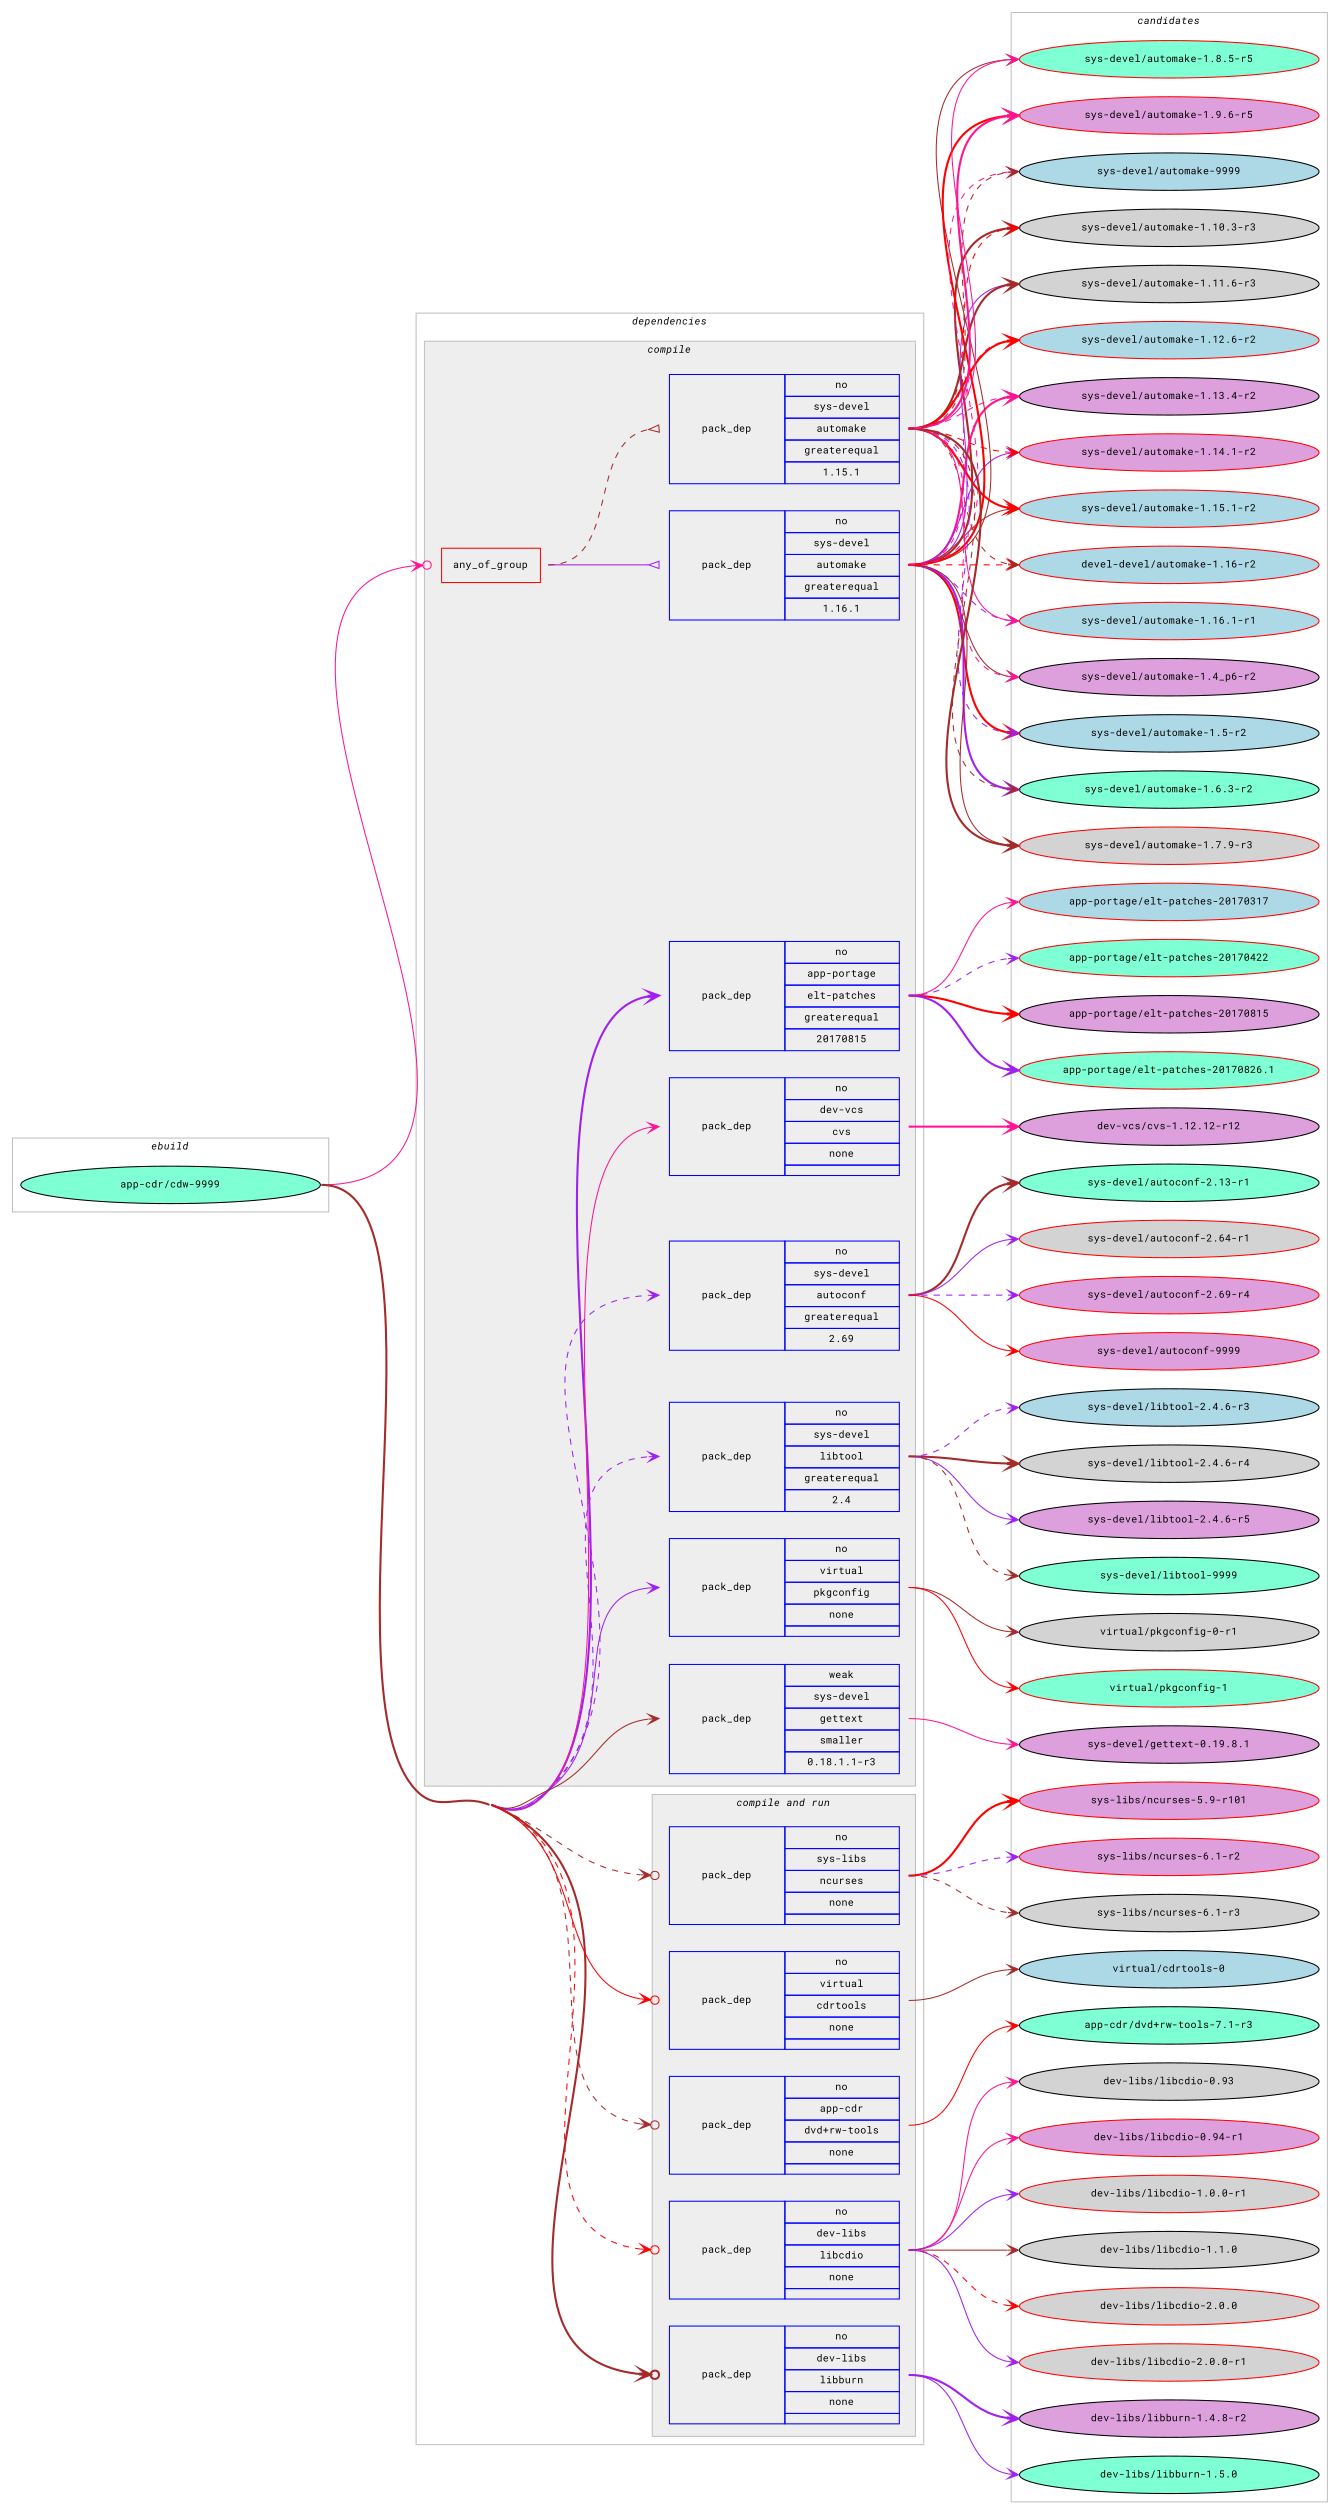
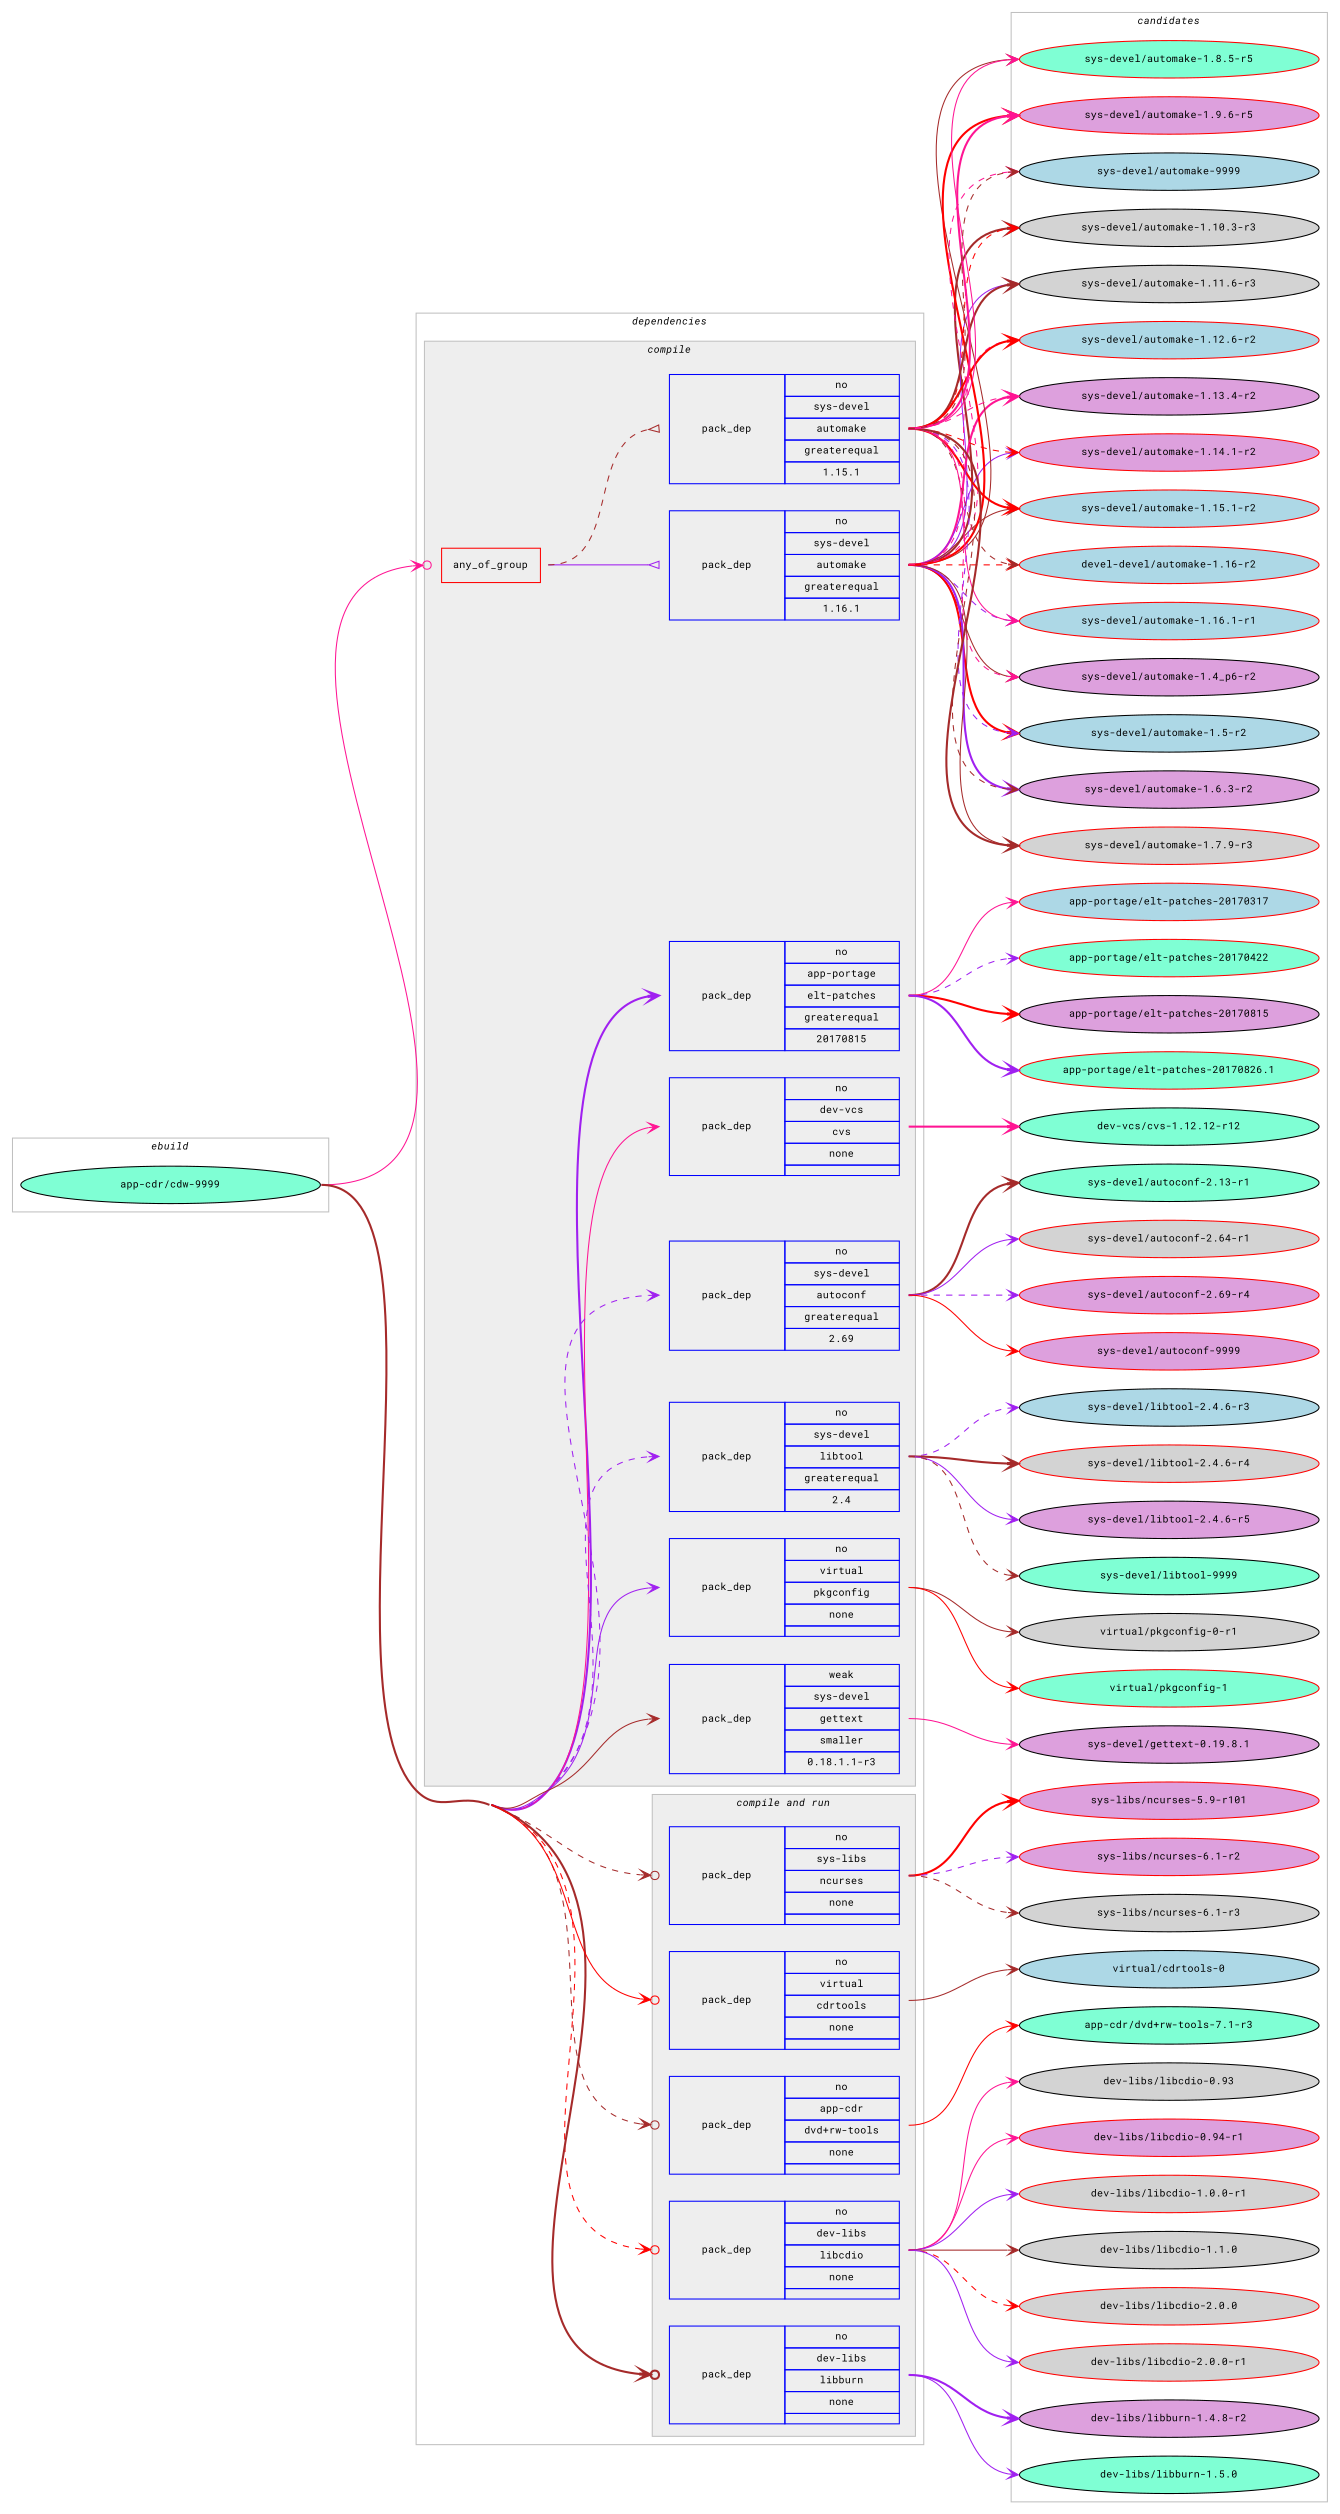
node "sys-devel/automake-1.6.3-r2": fillcolor aquamarine -> plum
node "dev-vcs/cvs-1.12.12-r12": fillcolor plum -> aquamarine
node "sys-devel/libtool-2.4.6-r4": color black -> red
